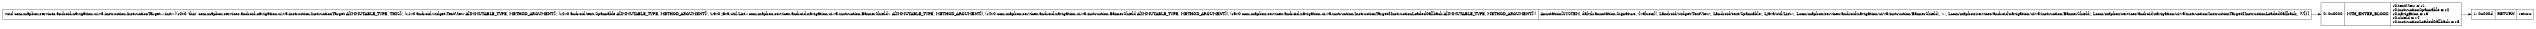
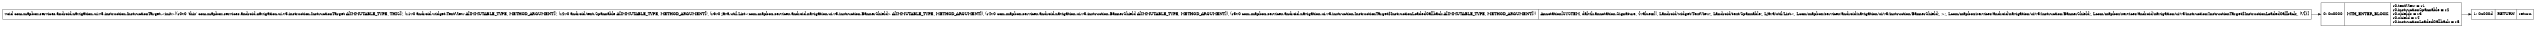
node "0: 0x0000": text "r0.navigation = r3" -> "r0.shields = r3"
